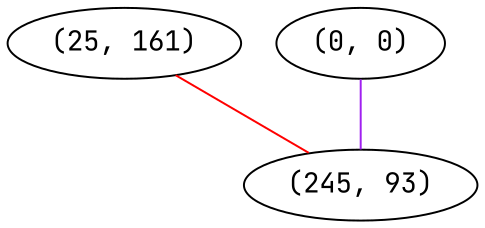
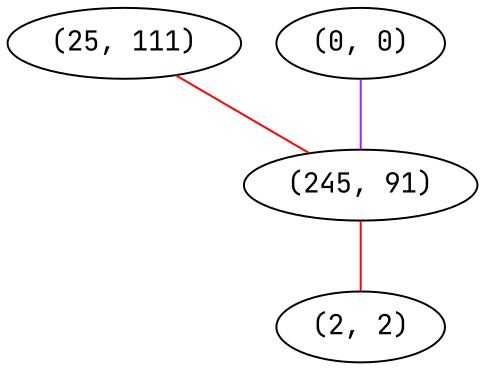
node "(25, 161)": label "(25, 161)" -> "(25, 111)"
node "(245, 93)": label "(245, 93)" -> "(245, 91)"
node "(2, 2)": added
